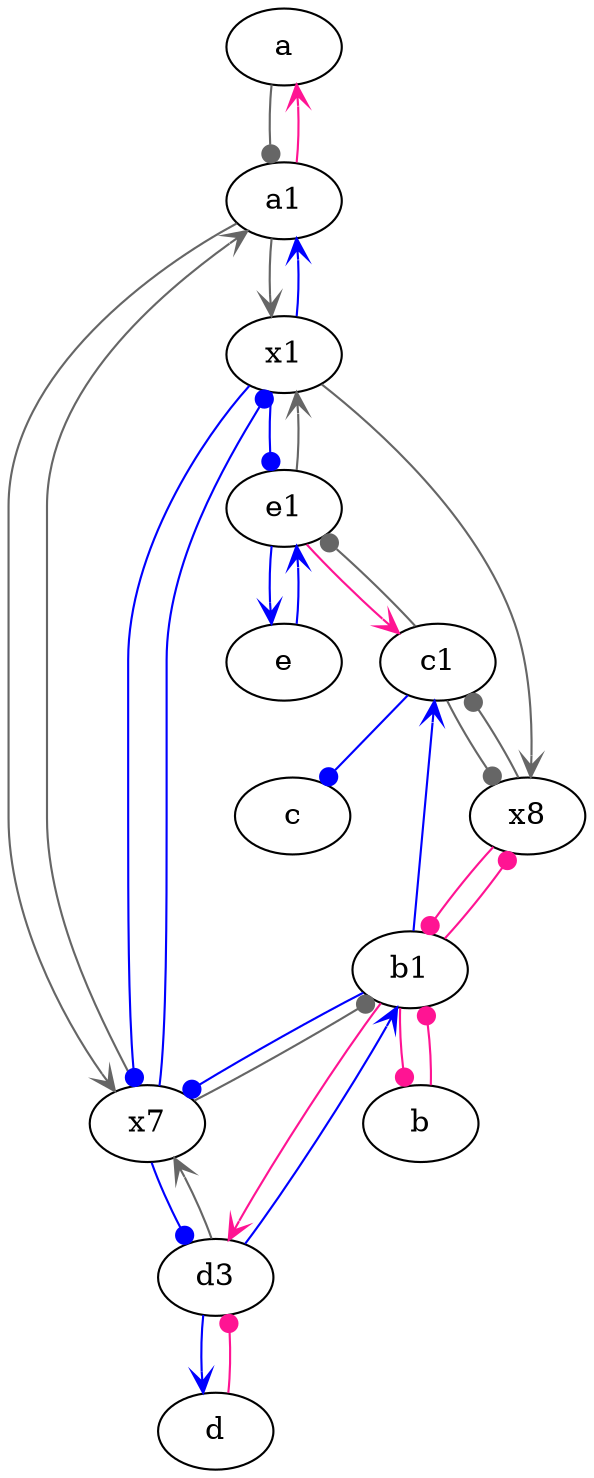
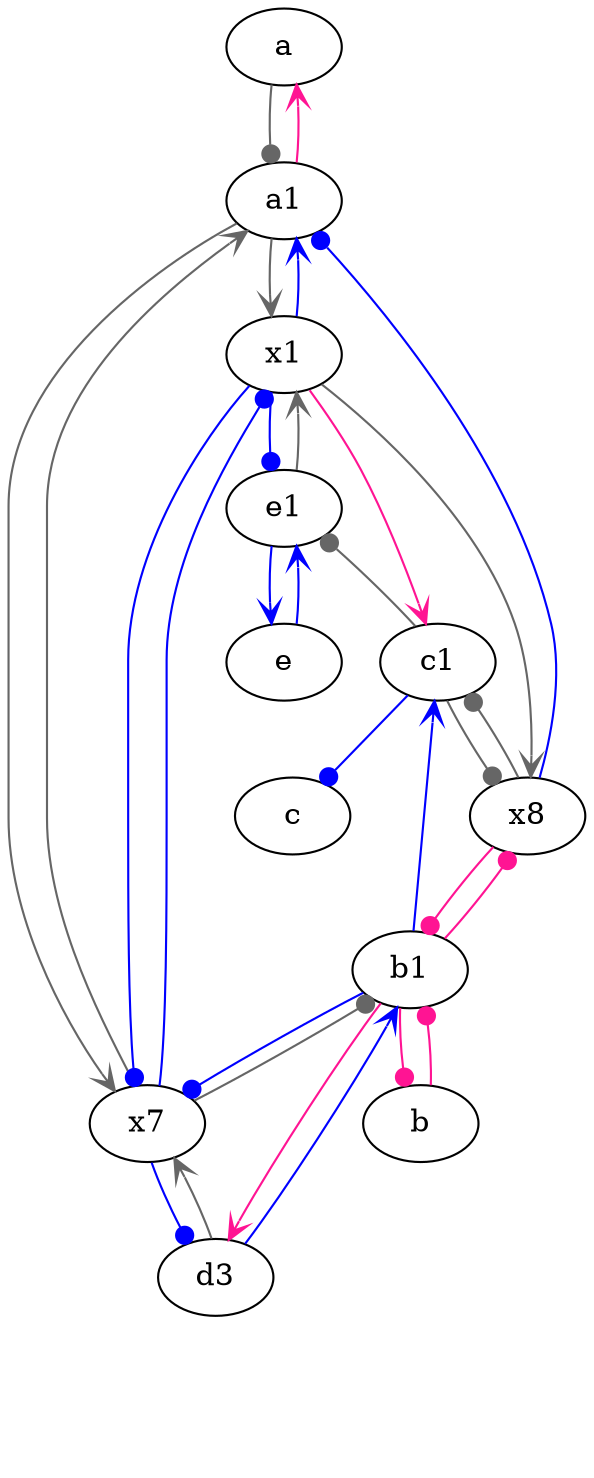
edge "x8" -> "a1": added
edge "e1" -> "c1": now "x1" -> "c1"
node "d": removed
